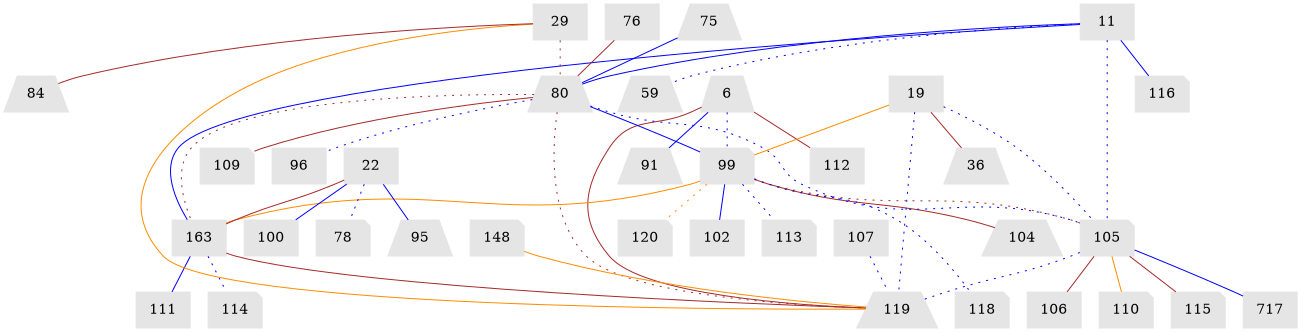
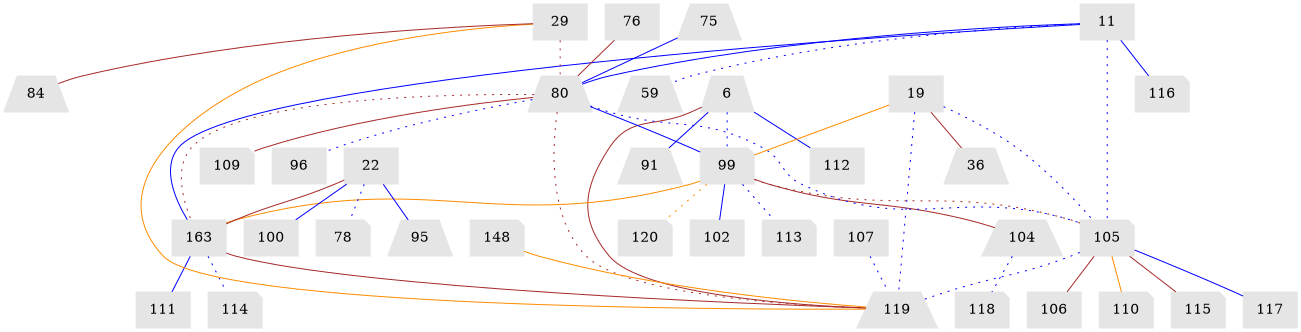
edge "6" -- "112": color brown -> blue
edge "99" -- "118": now "104" -- "118"
node "717": label "717" -> "117"
